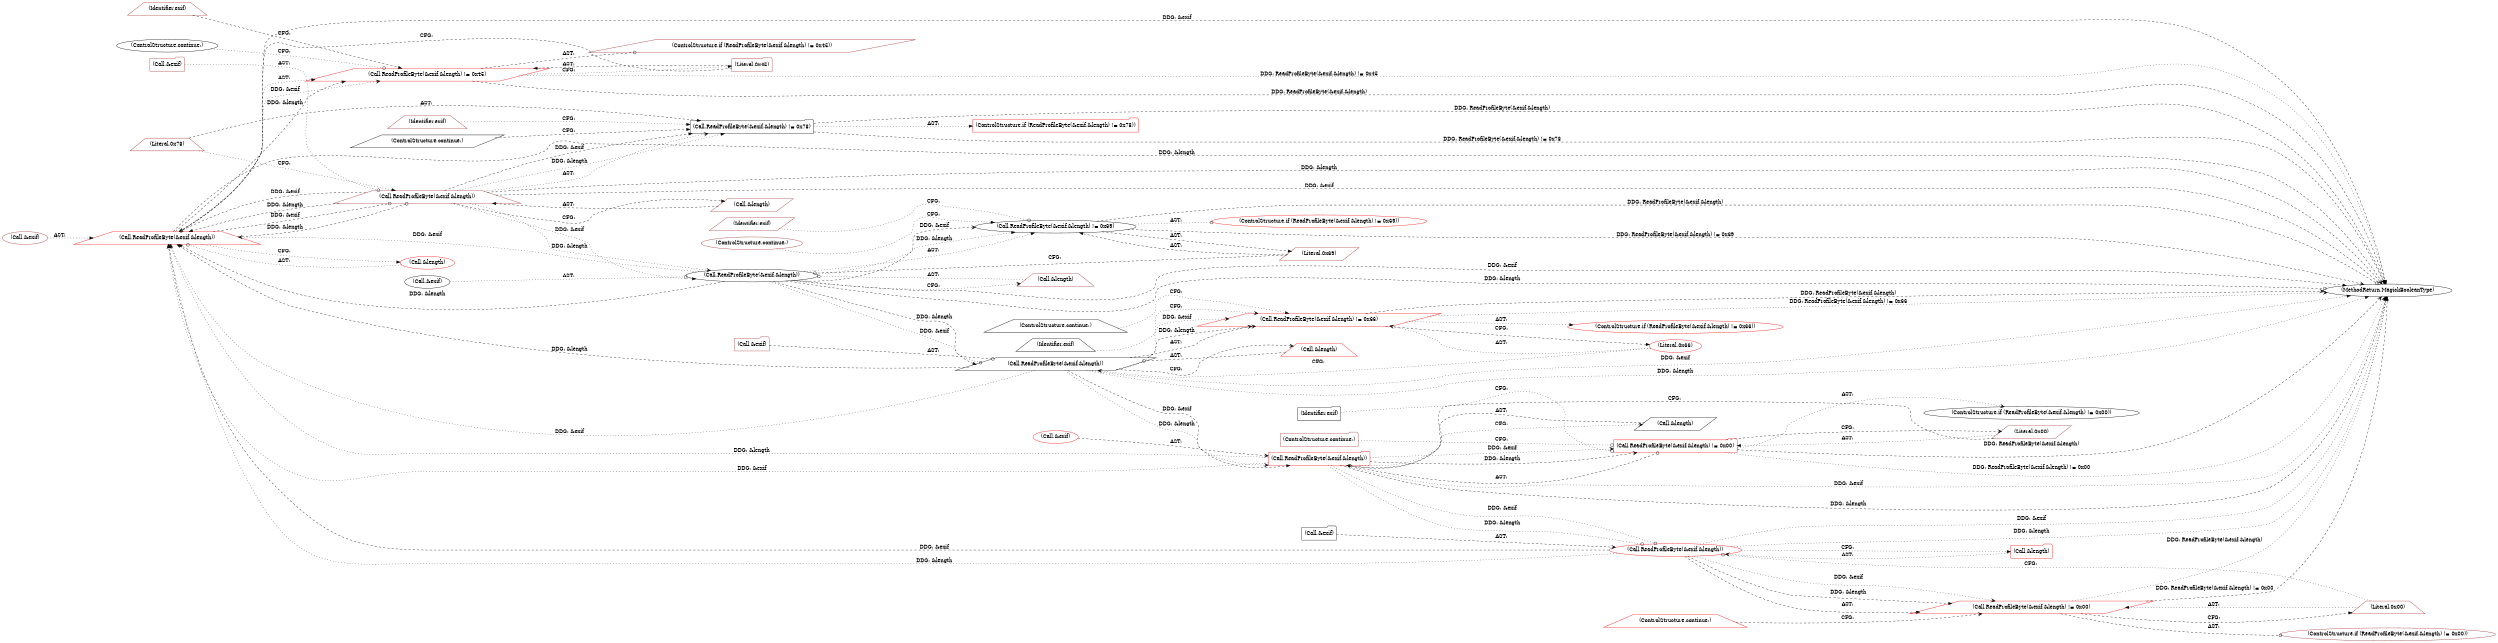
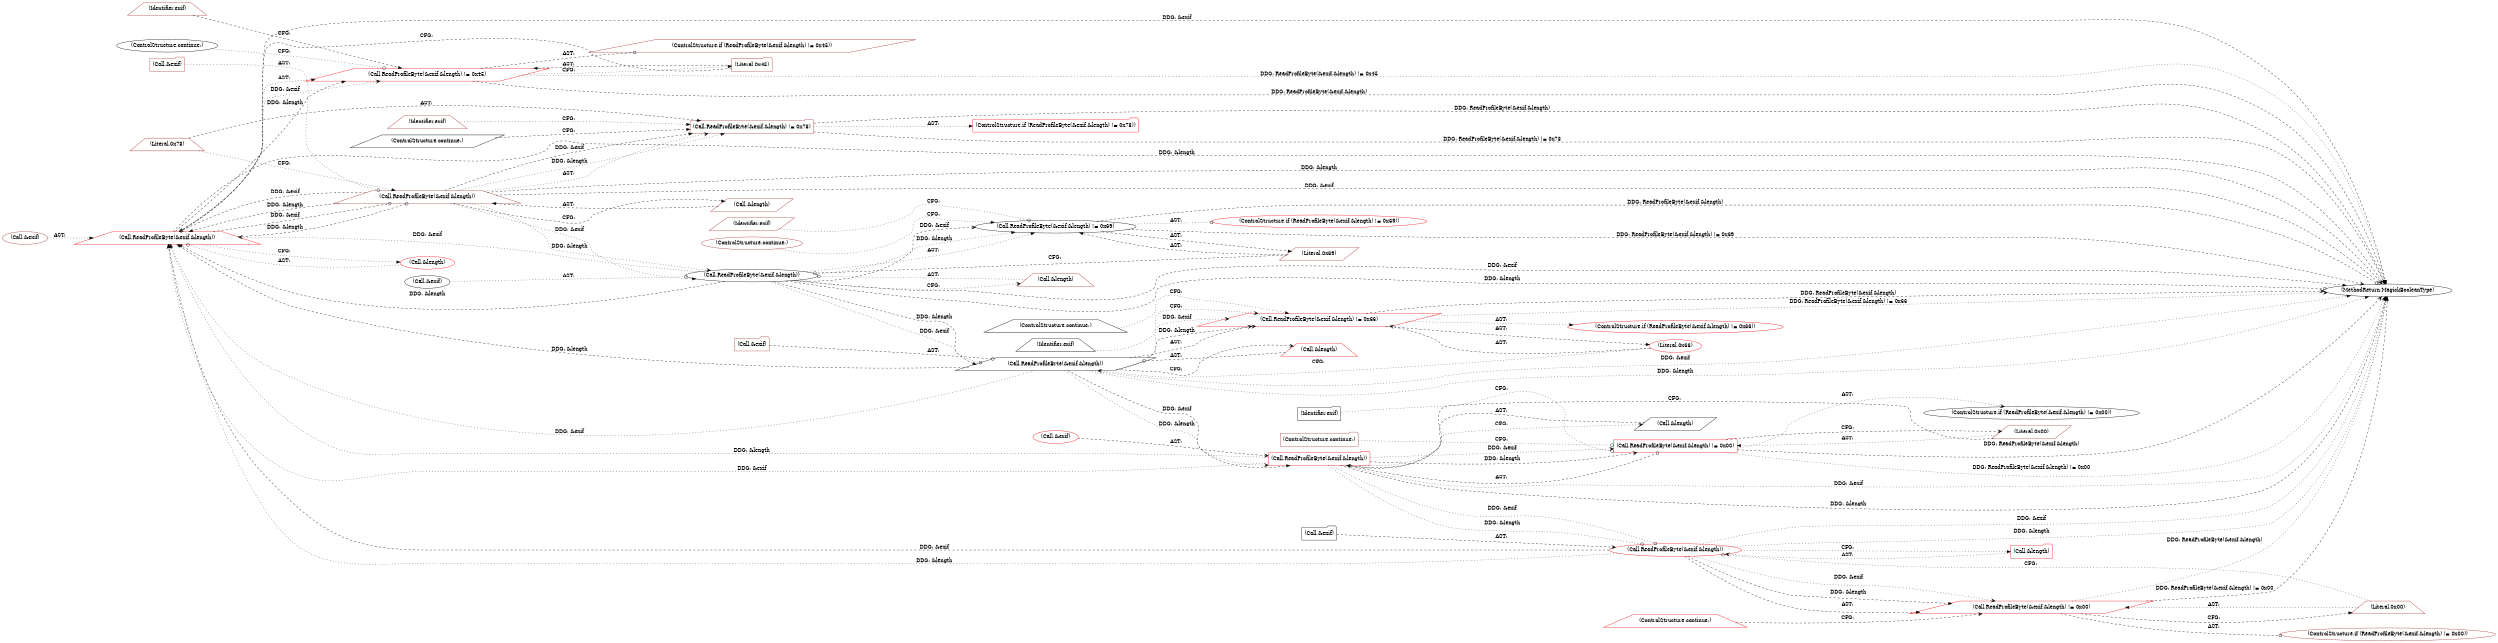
node "(Call,ReadProfileByte(&exif,&length) != 0x78)": color black -> brown
edge "(Call,ReadProfileByte(&exif,&length) != 0x66)" -> "(Literal,0x66)": label "CFG: " -> "AST: "
edge "(Literal,0x66)" -> "(Call,ReadProfileByte(&exif,&length) != 0x66)": style dotted -> dashed
